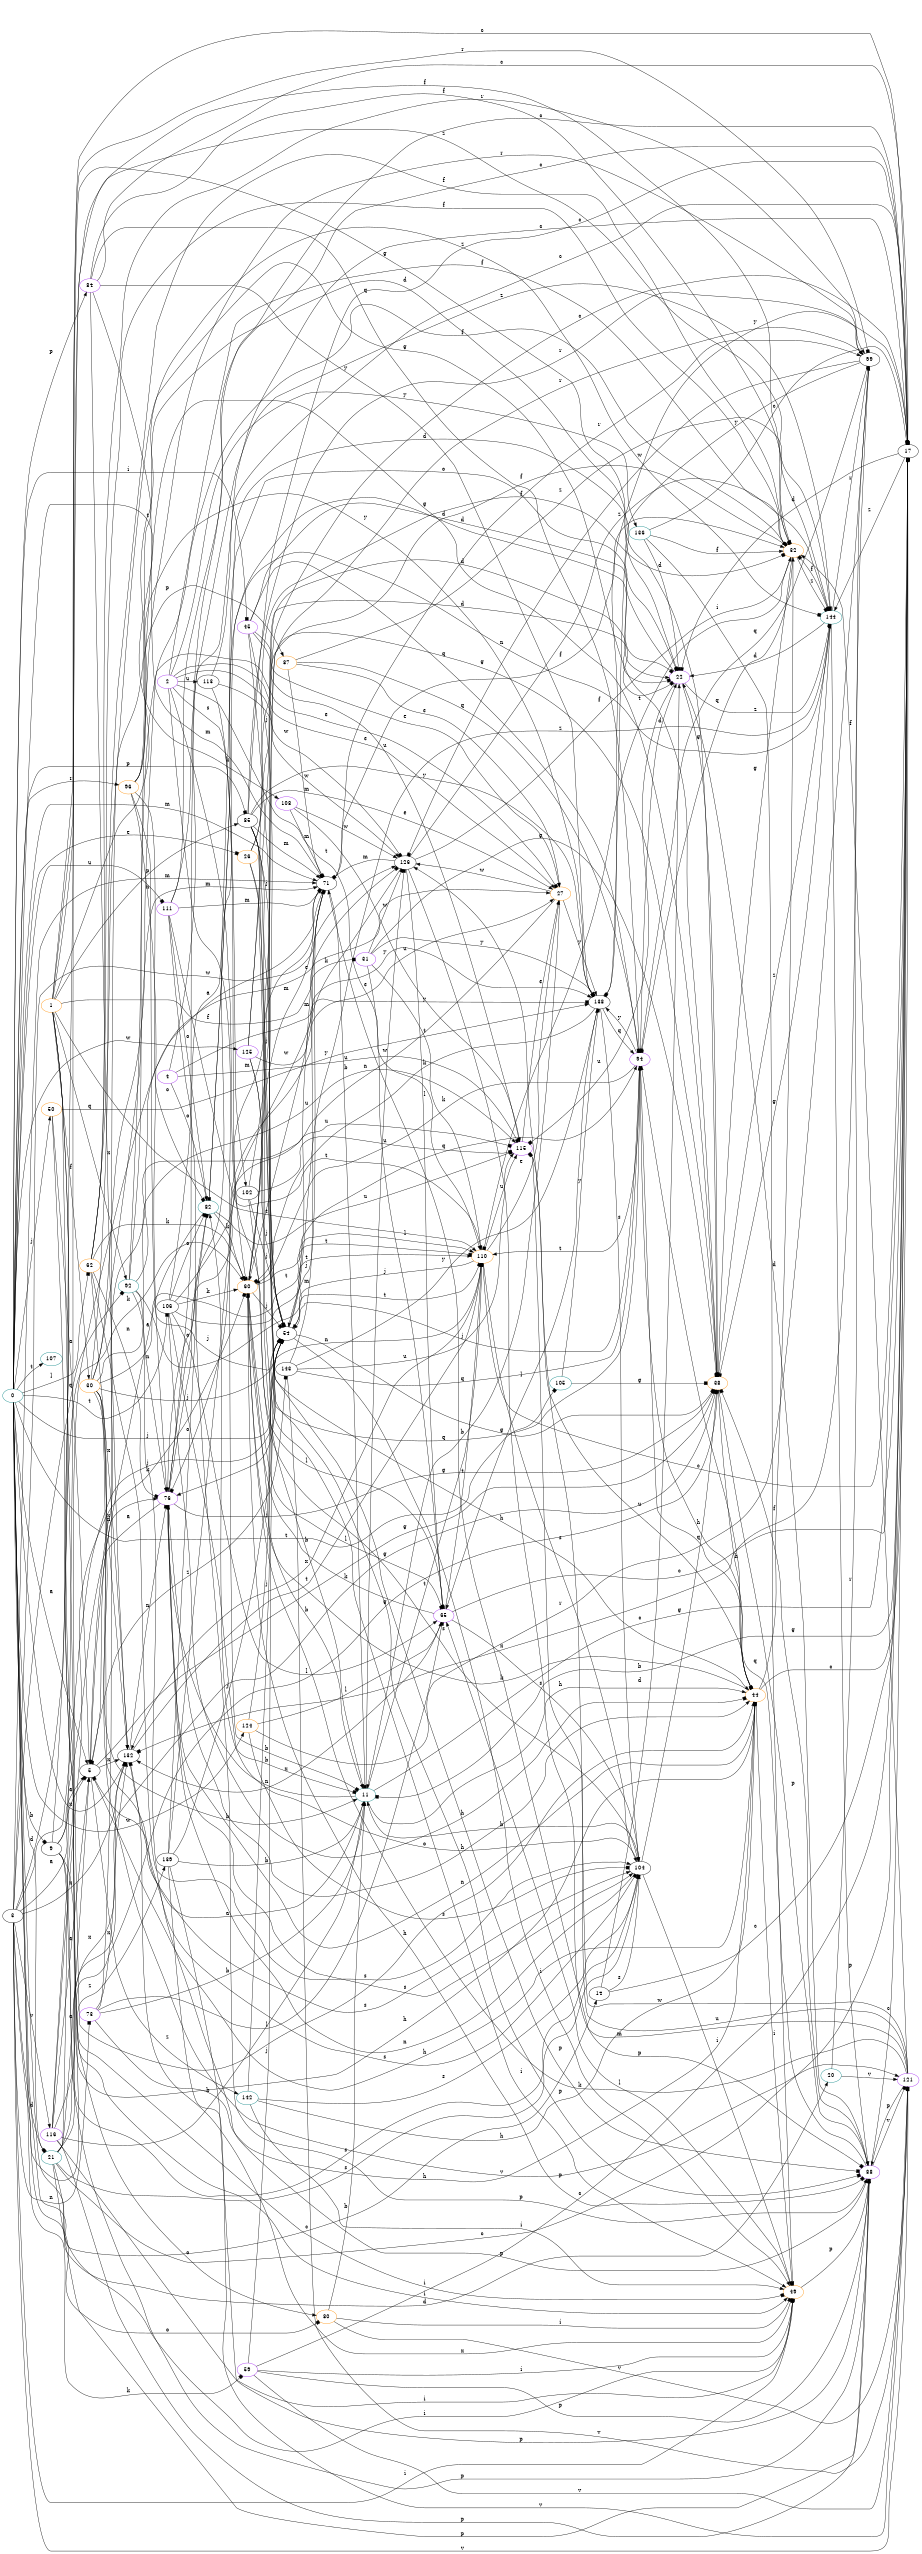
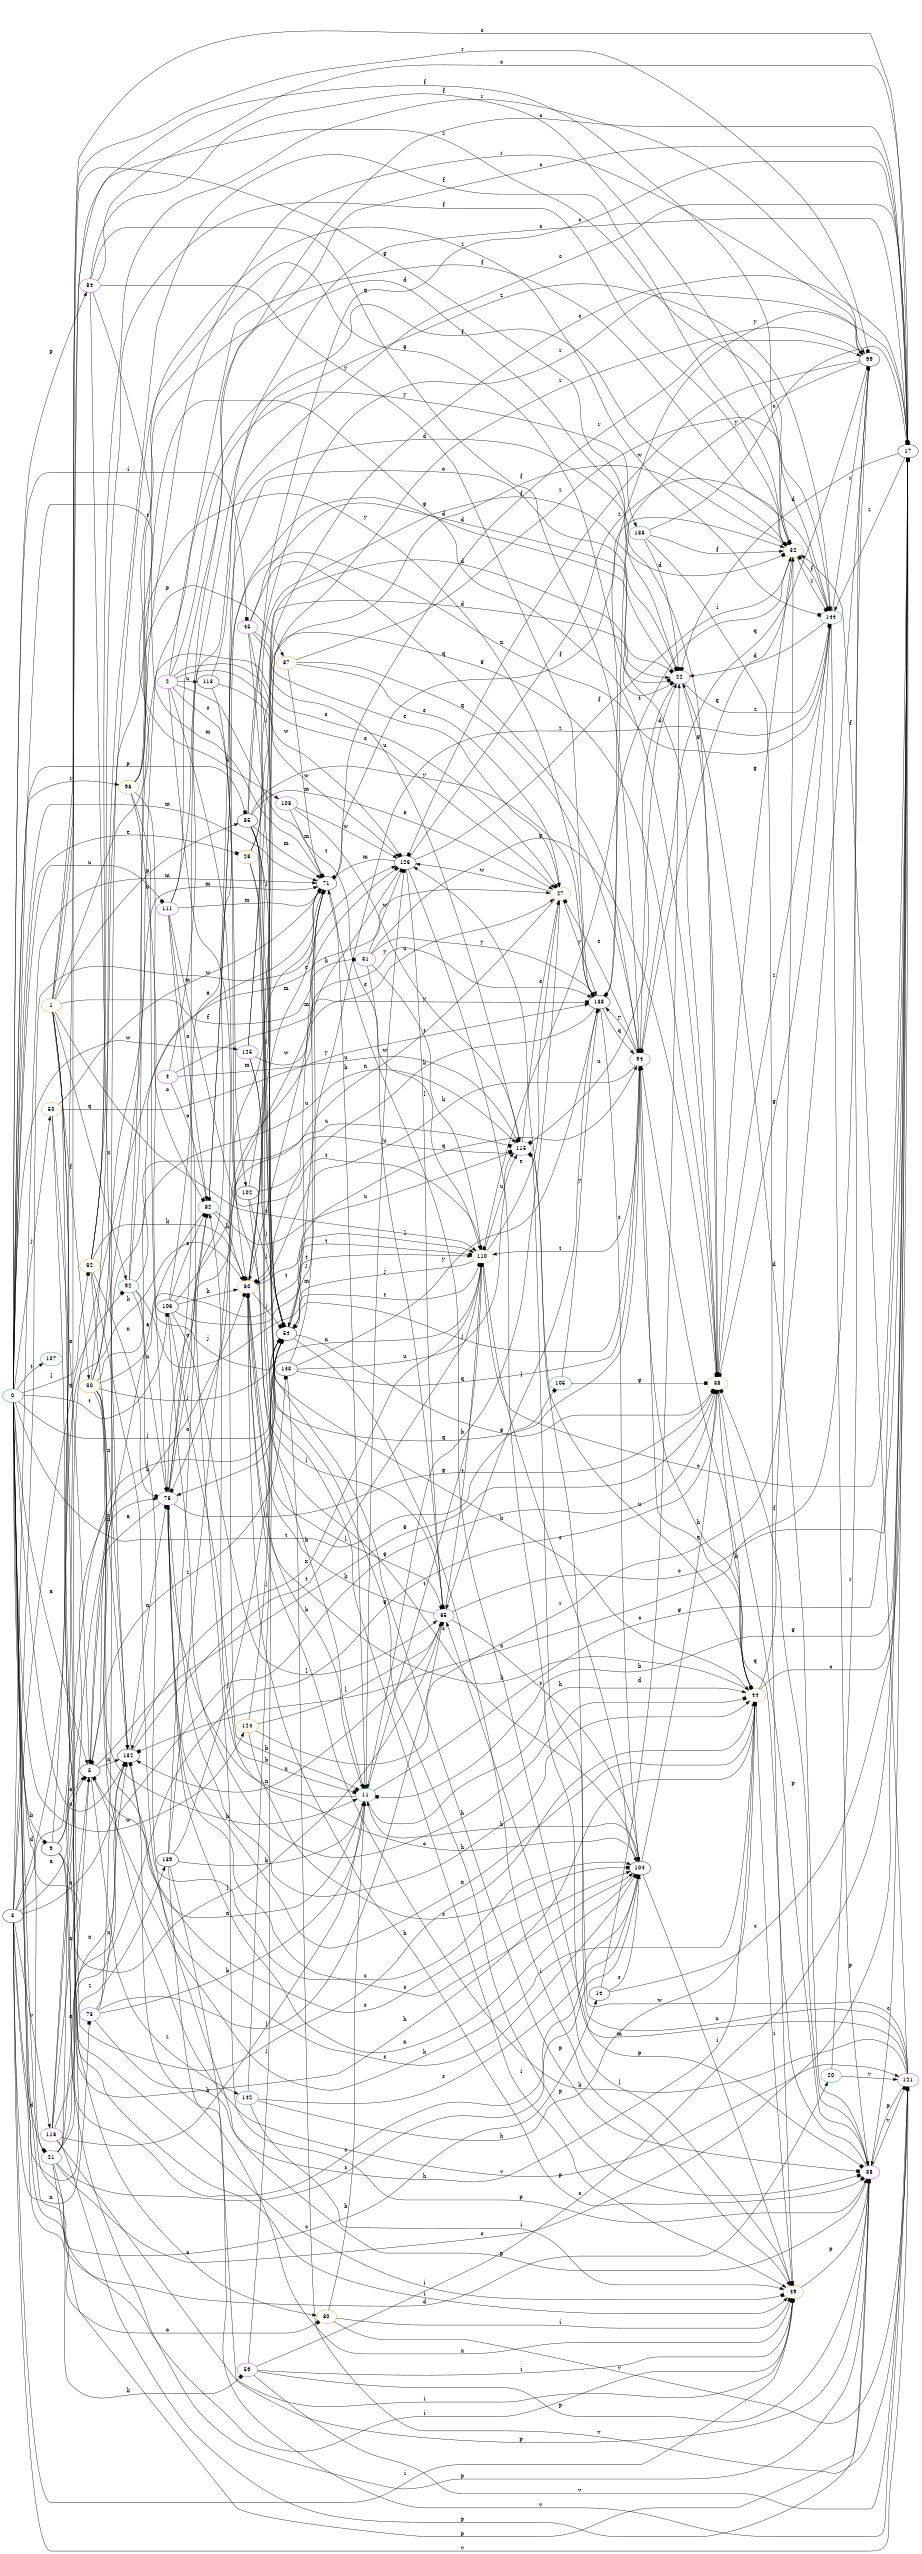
edge "94" -> "27": added, label "e"
edge "50" -> "71": added, label "m"
edge "0" -> "65": added, label "l"
